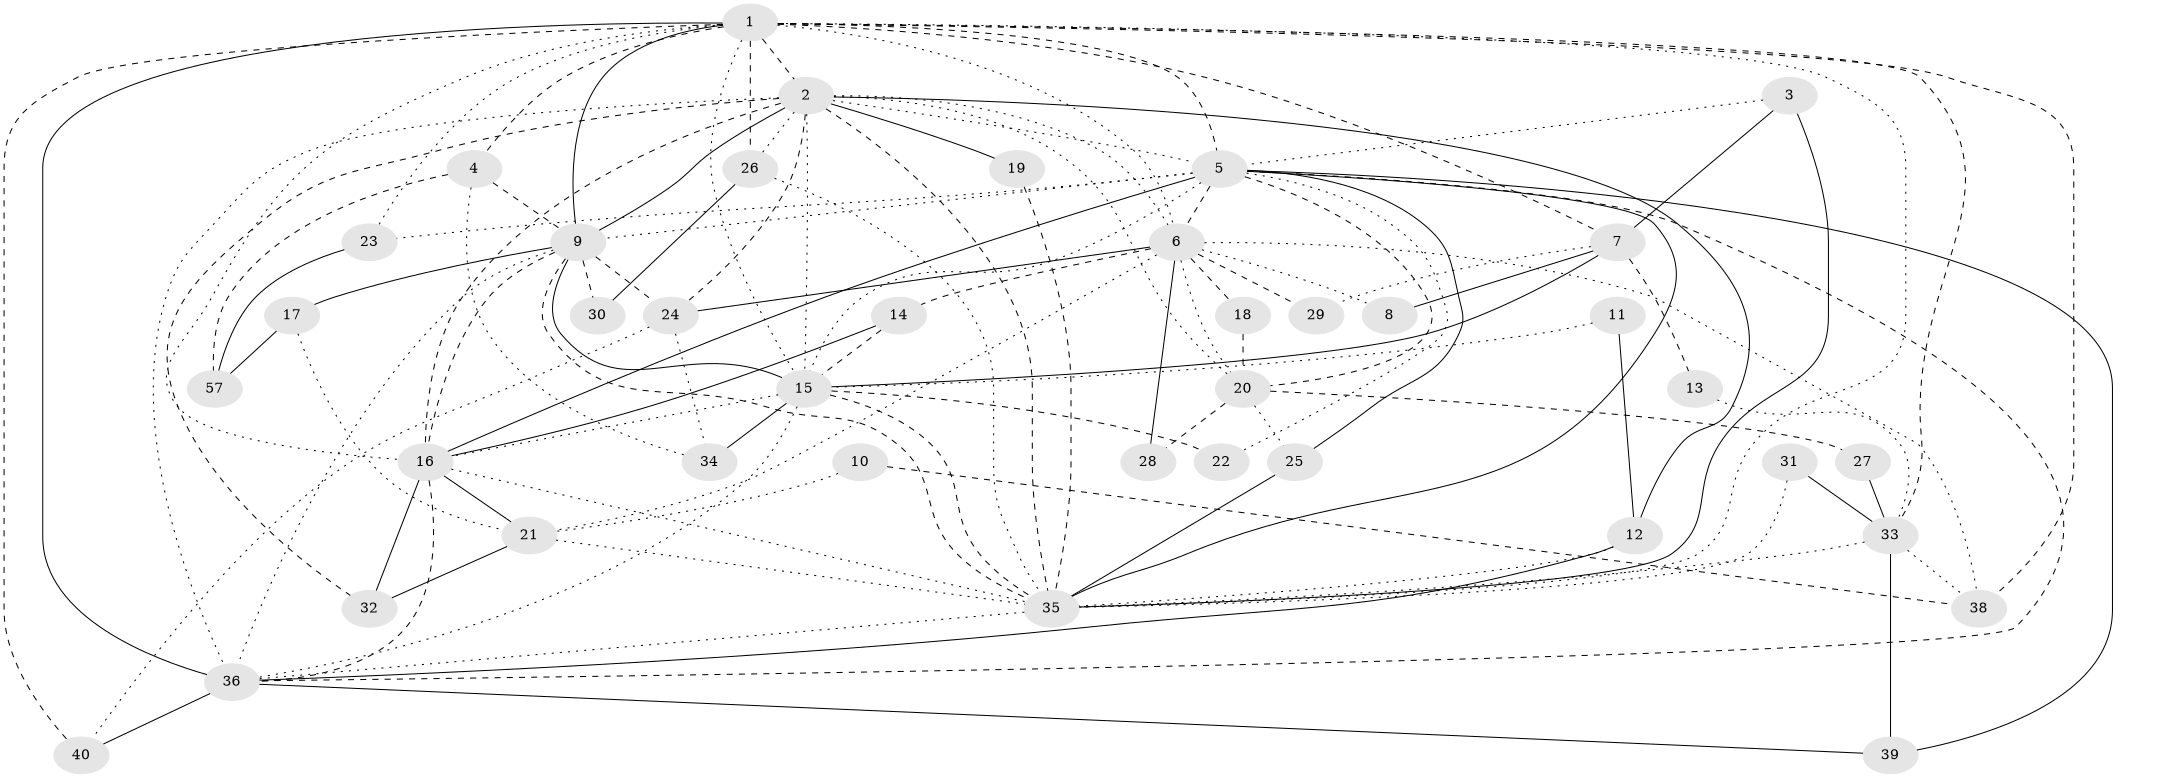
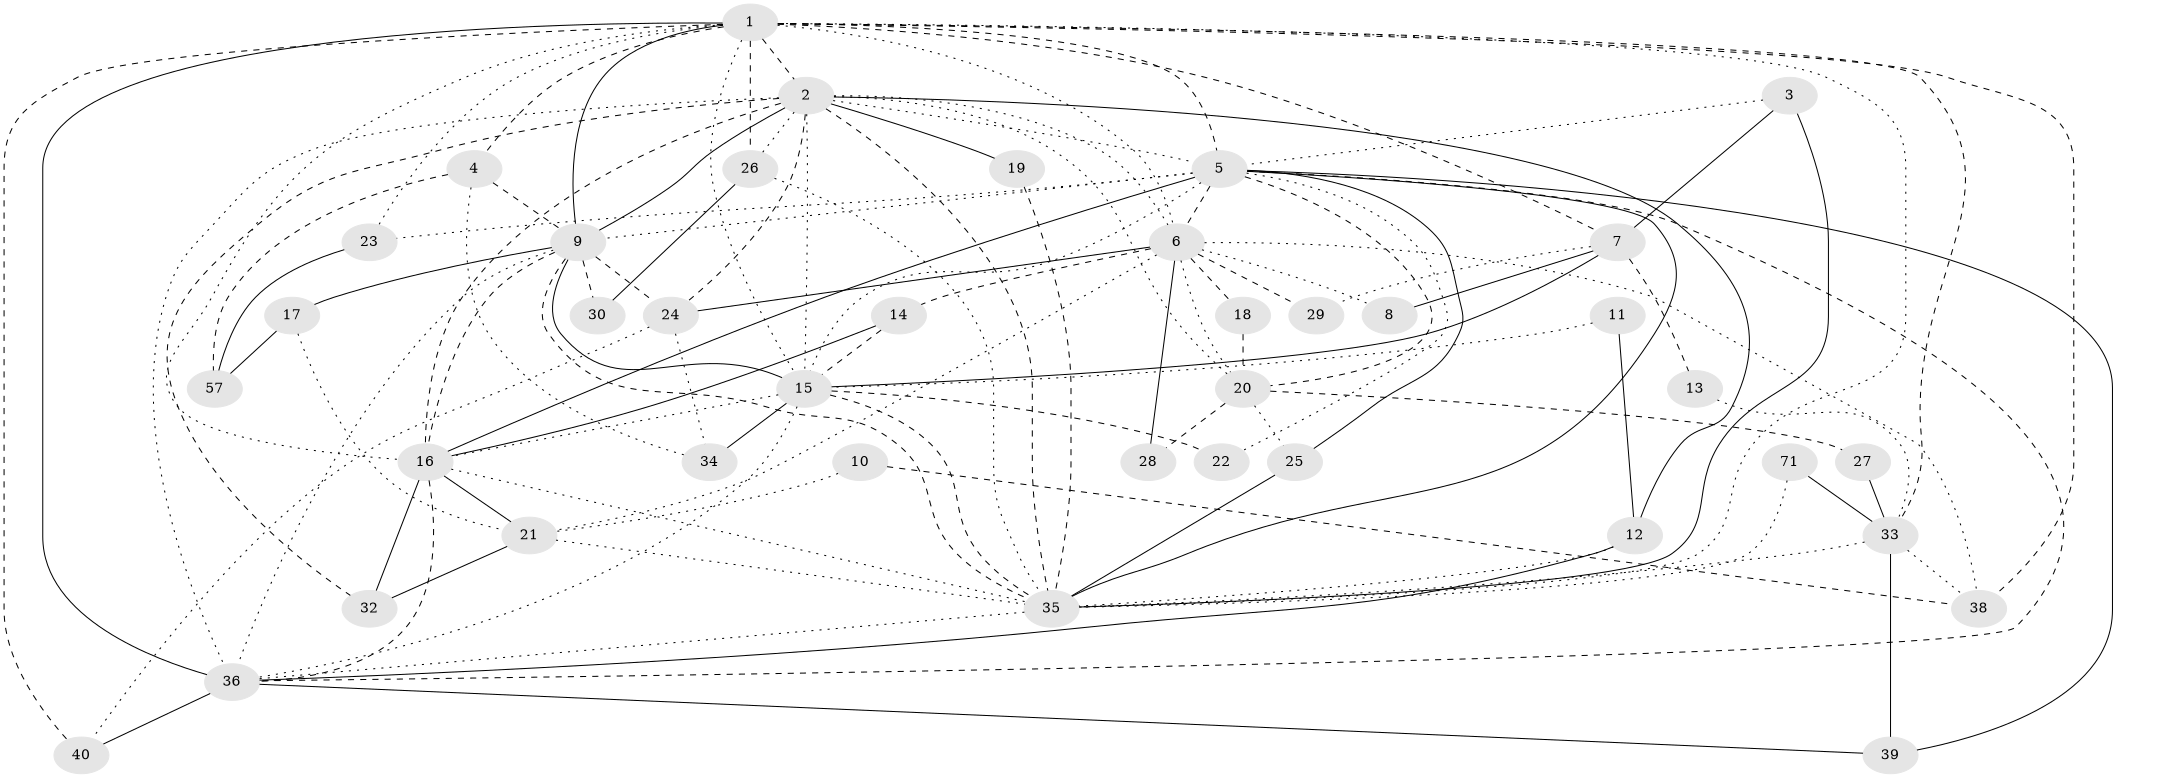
node "31": label "31" -> "71"
